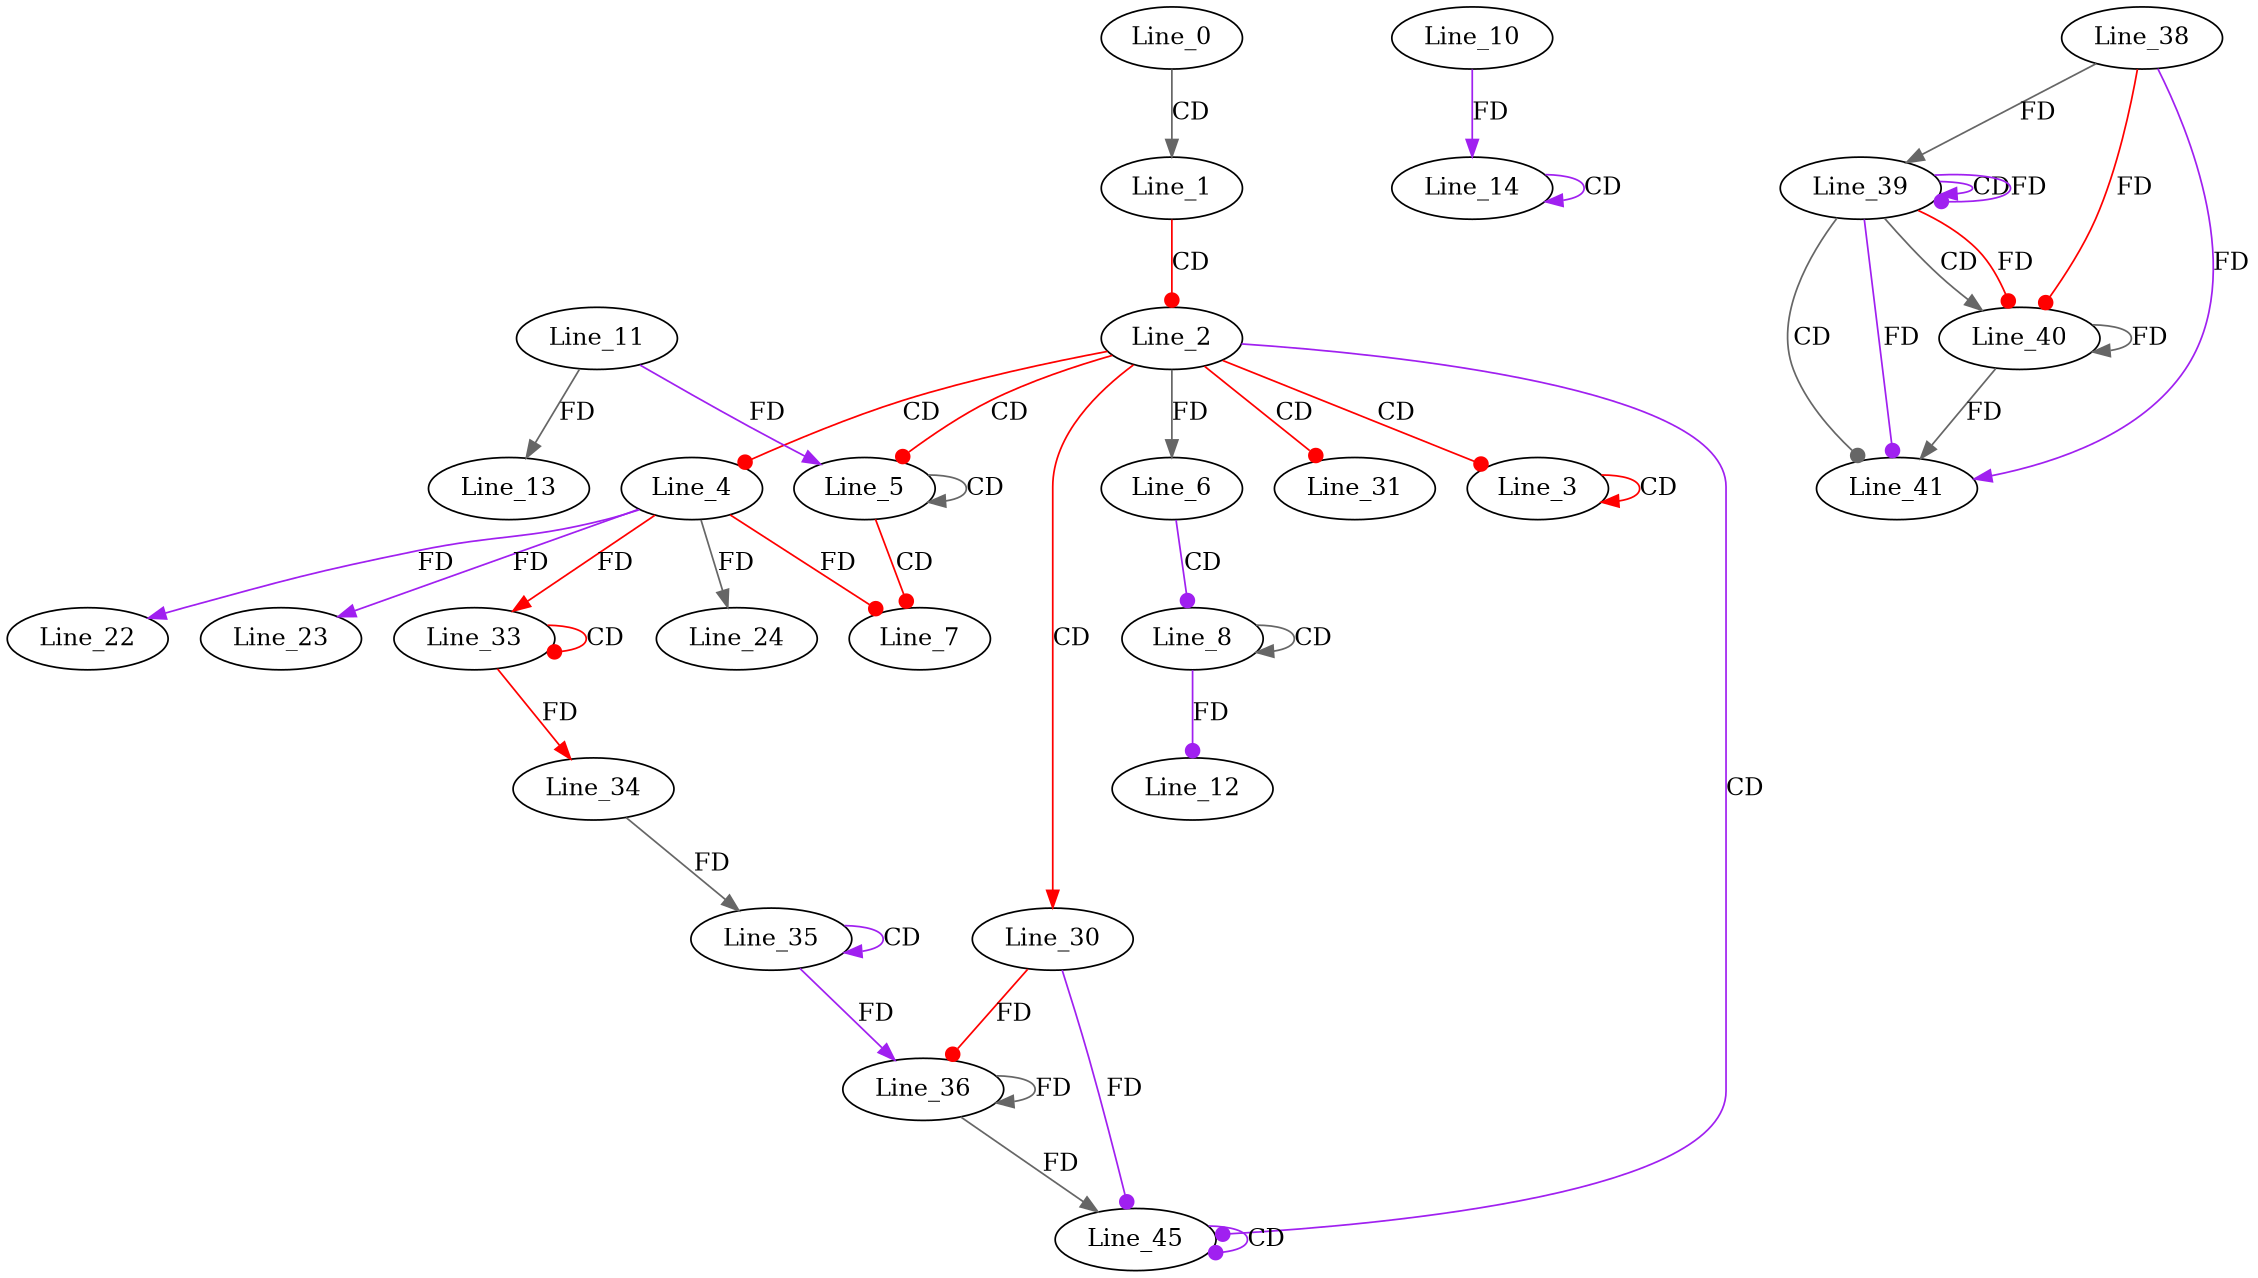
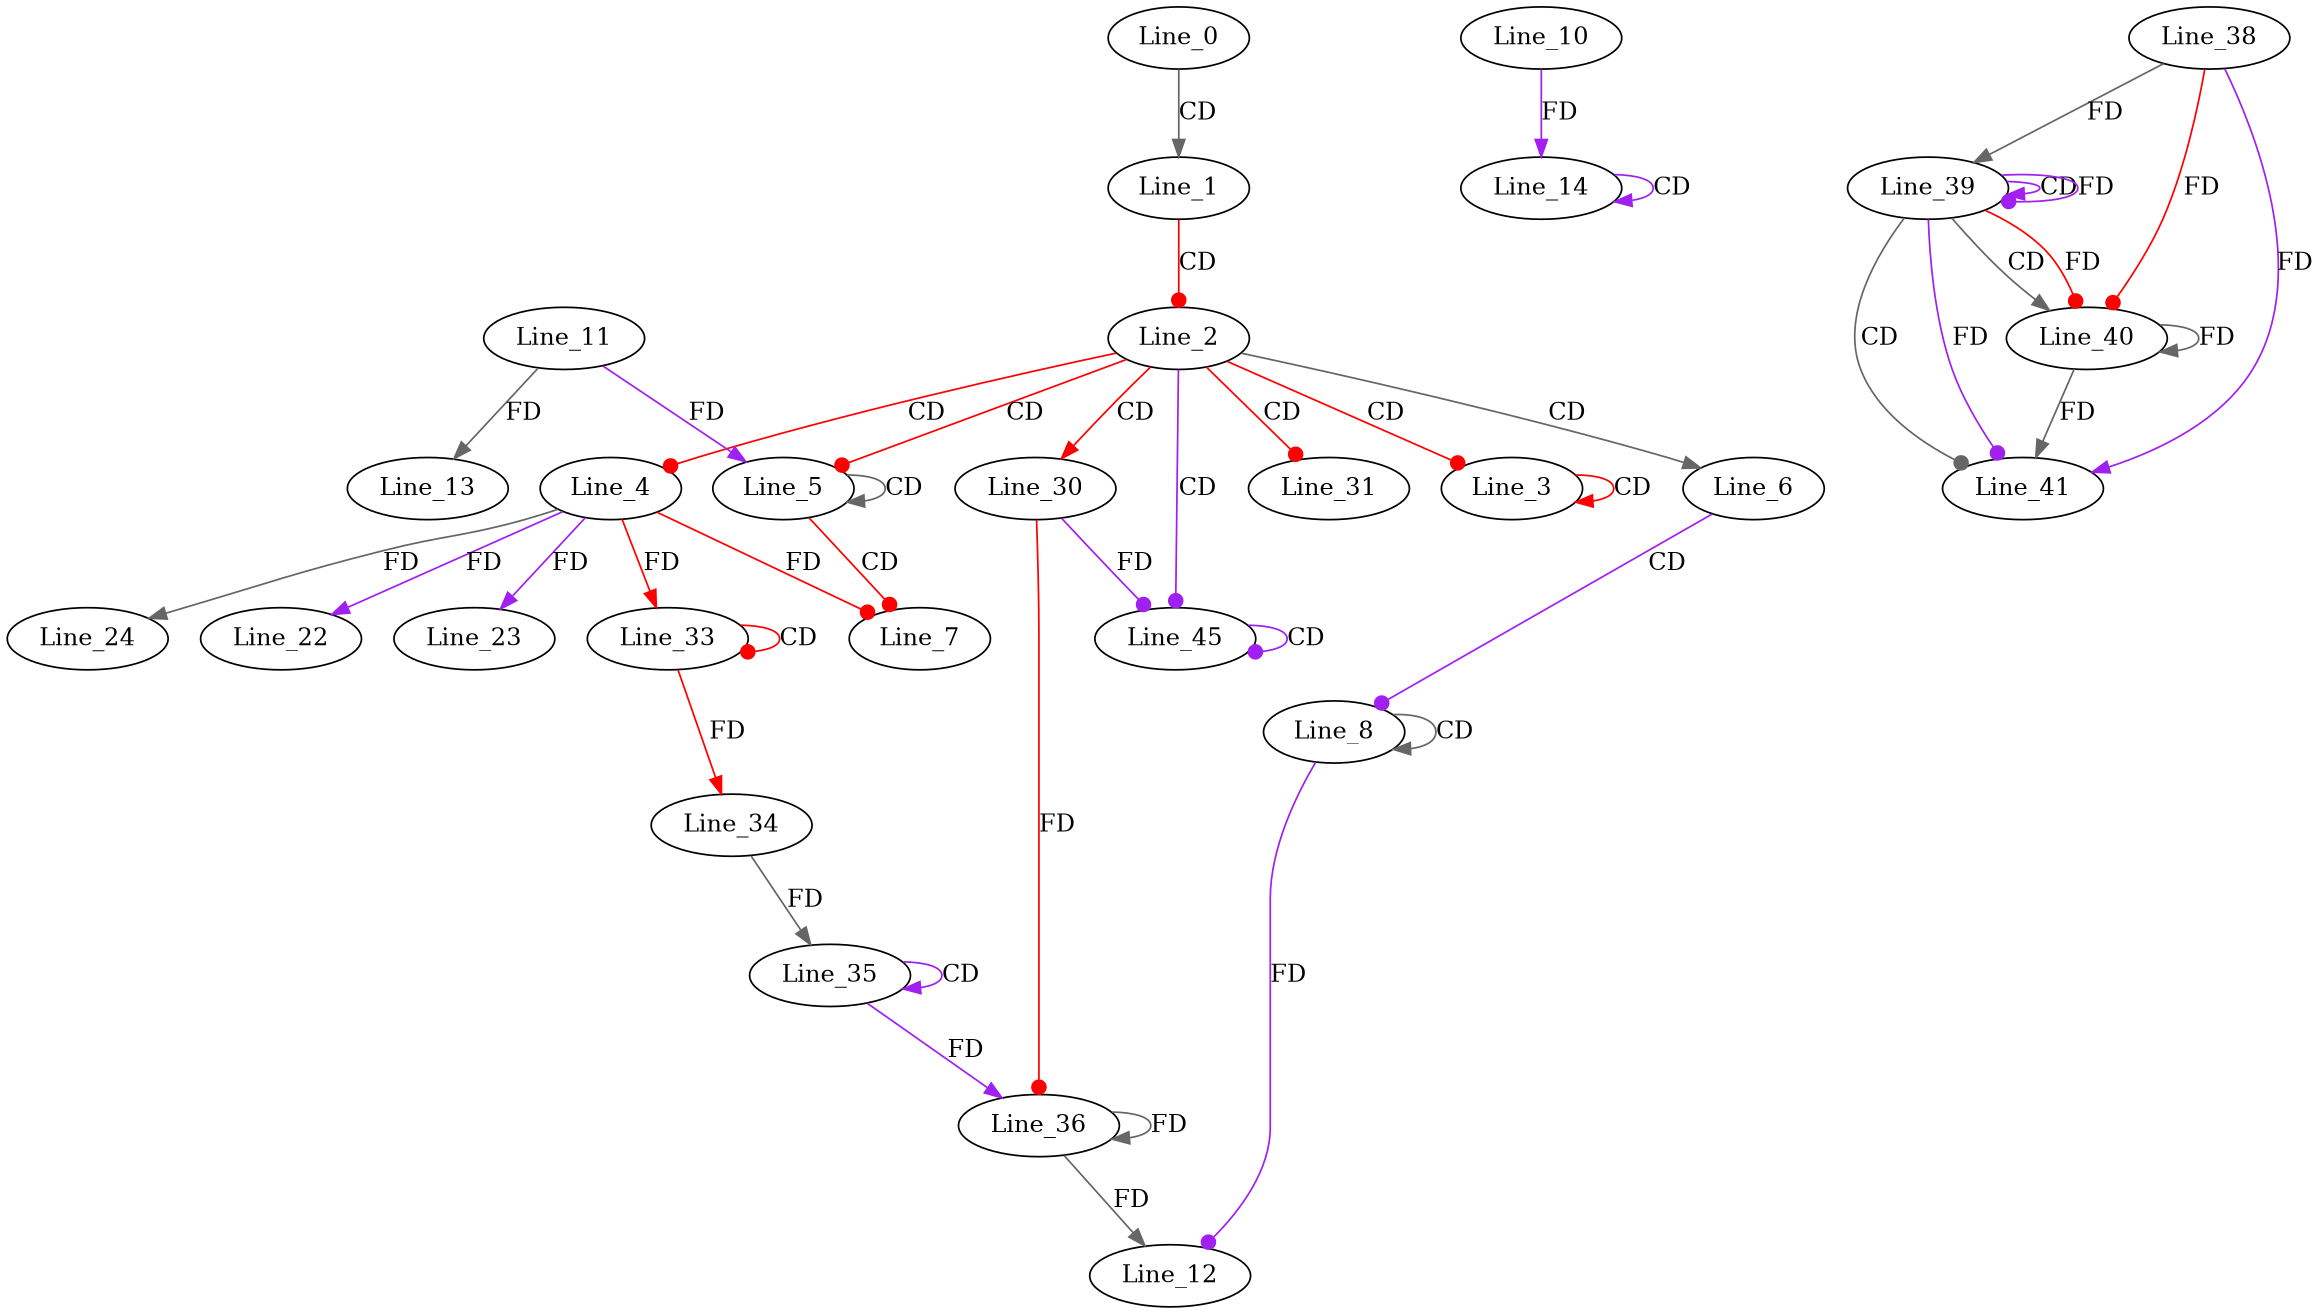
edge "Line_2" -> "Line_6": label "FD" -> "CD"
edge "Line_36" -> "Line_45": now "Line_36" -> "Line_12"
